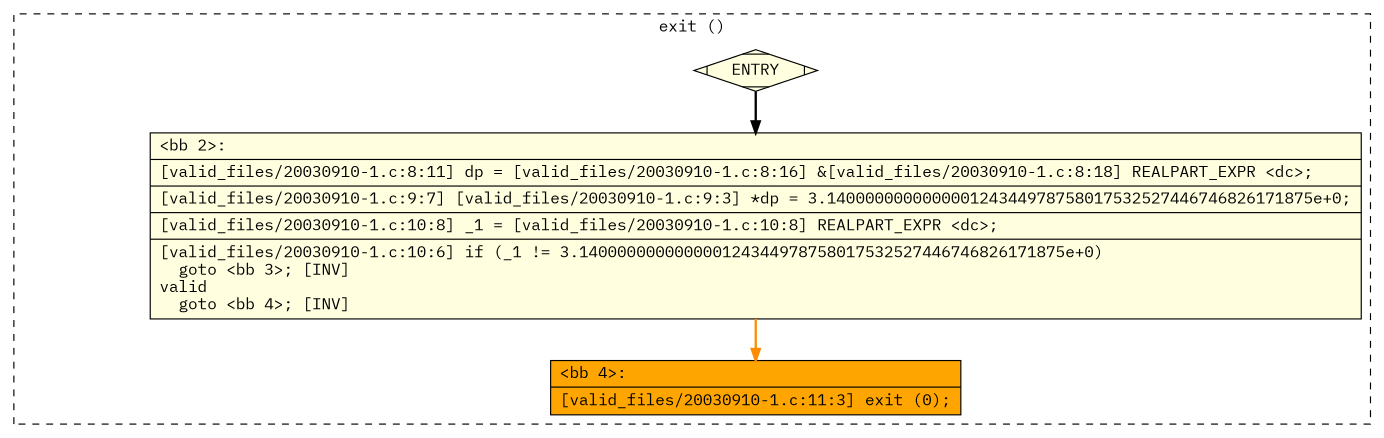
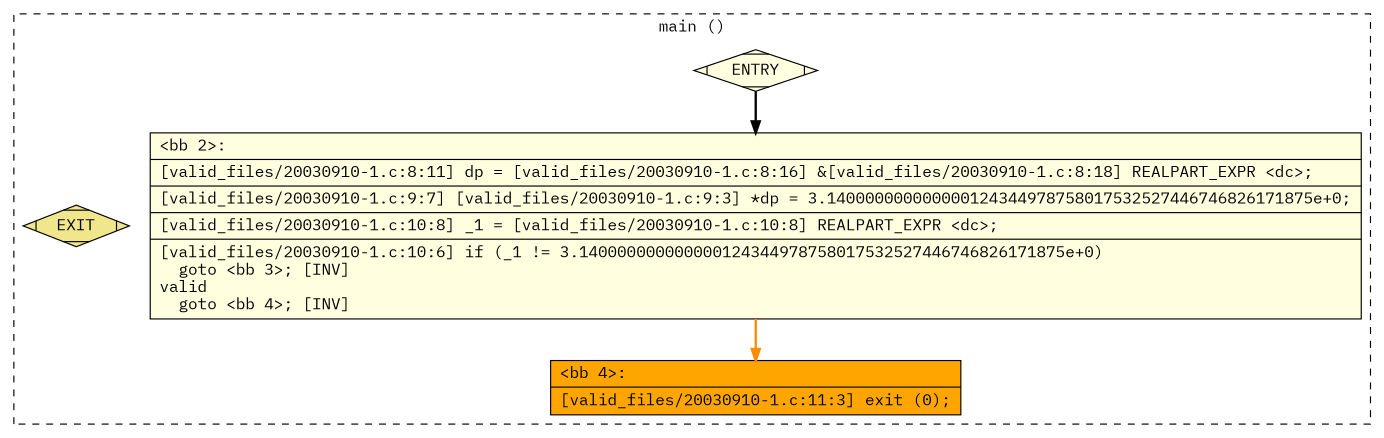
cluster "exit ()": label "exit ()" -> "main ()"
node "EXIT": added
